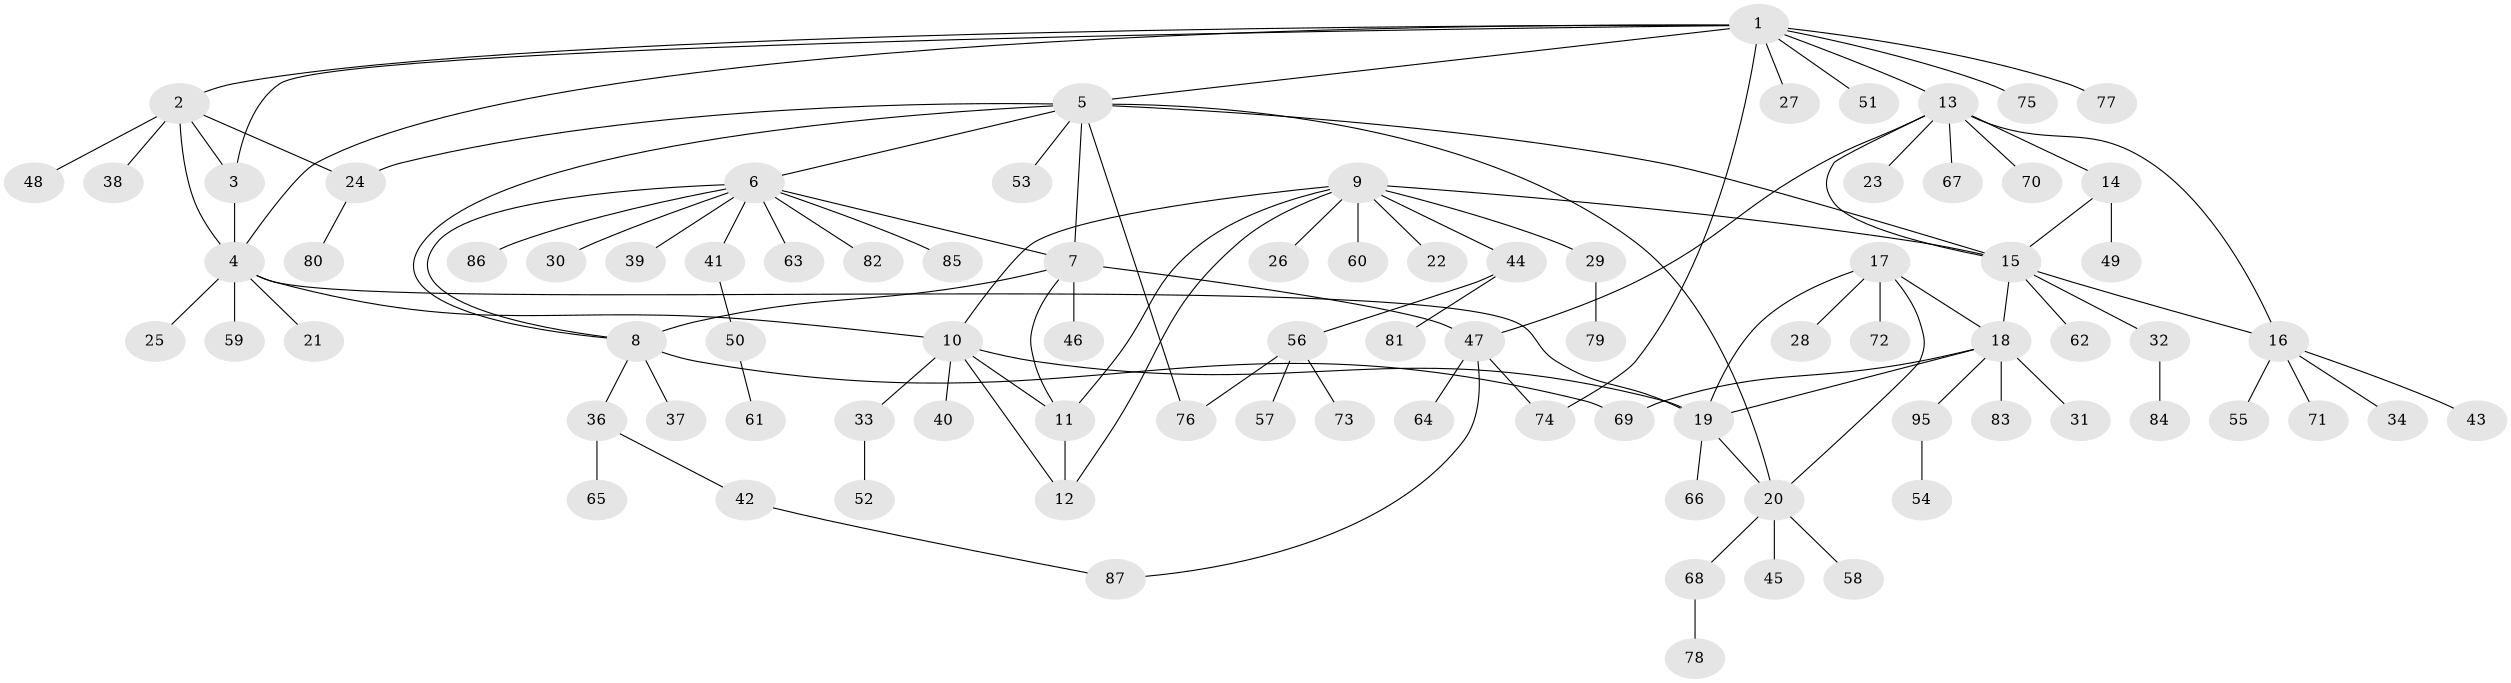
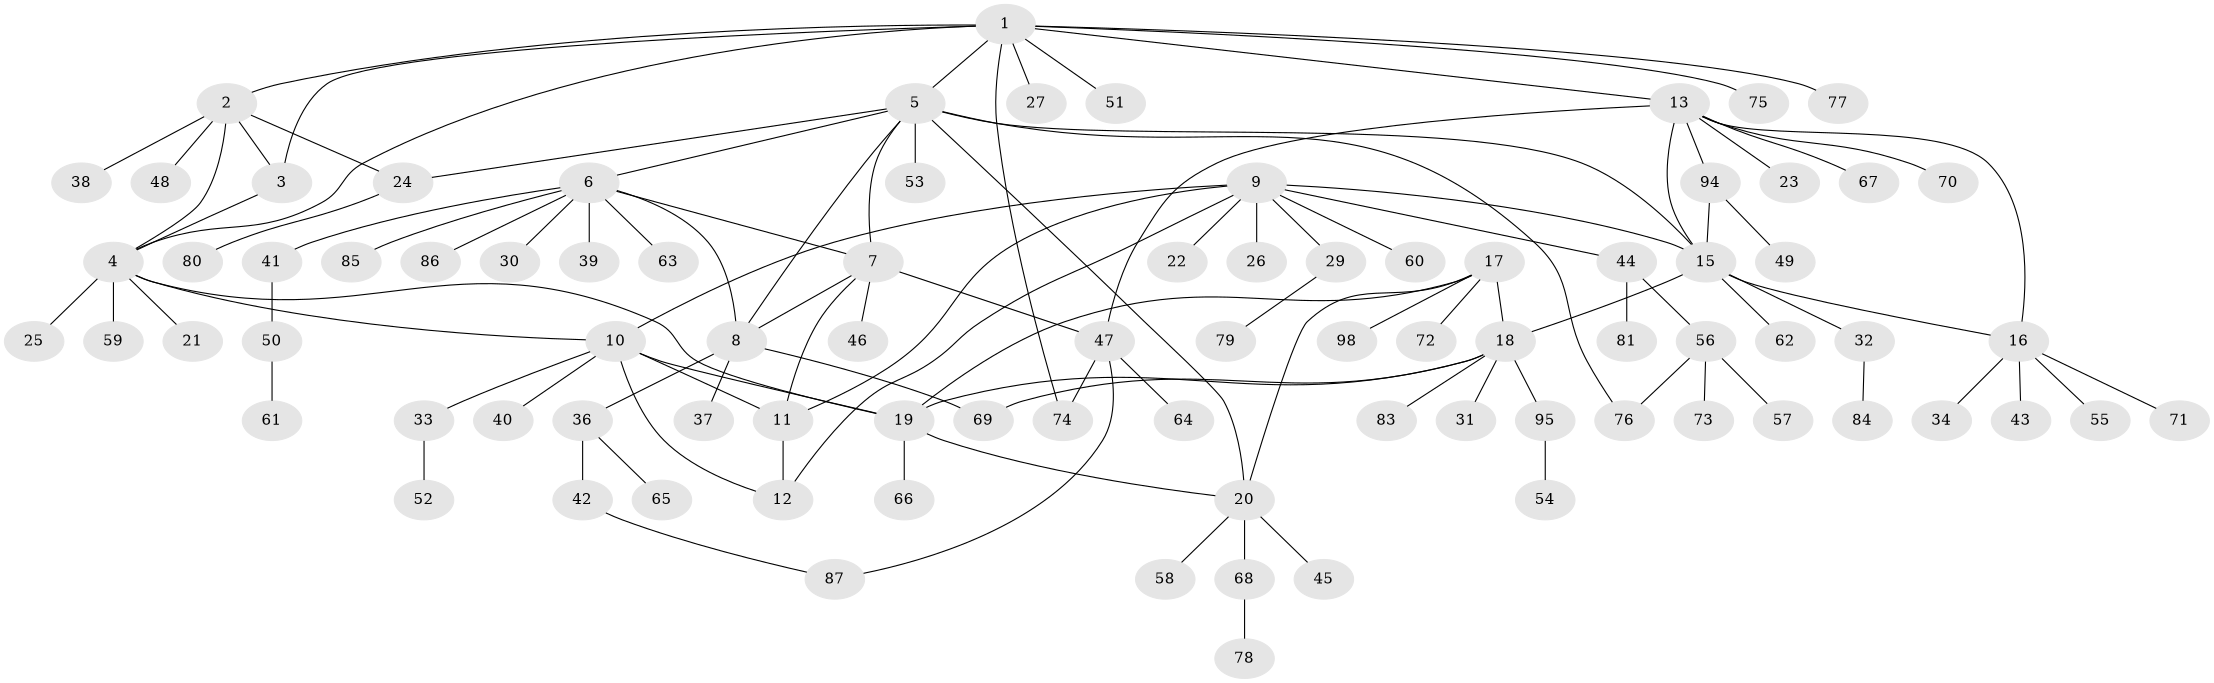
node "14": label "14" -> "94"
node "82": removed
node "28": label "28" -> "98"
